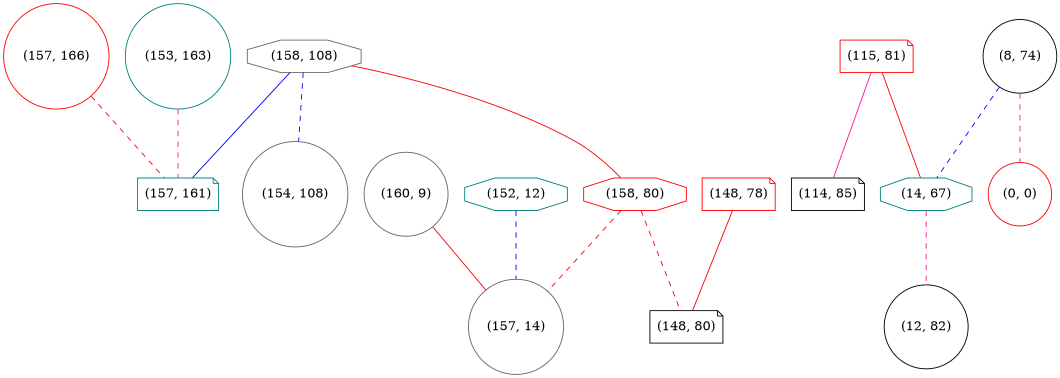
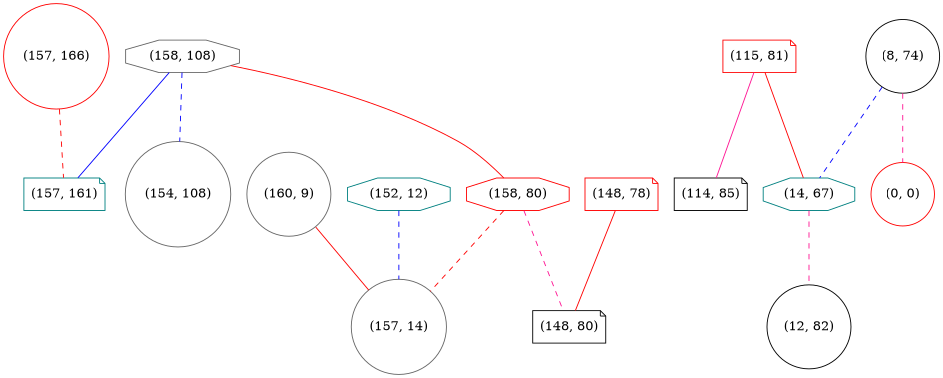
node "(153, 163)": removed
edge "(158, 80)" -- "(148, 80)": color red -> deeppink
